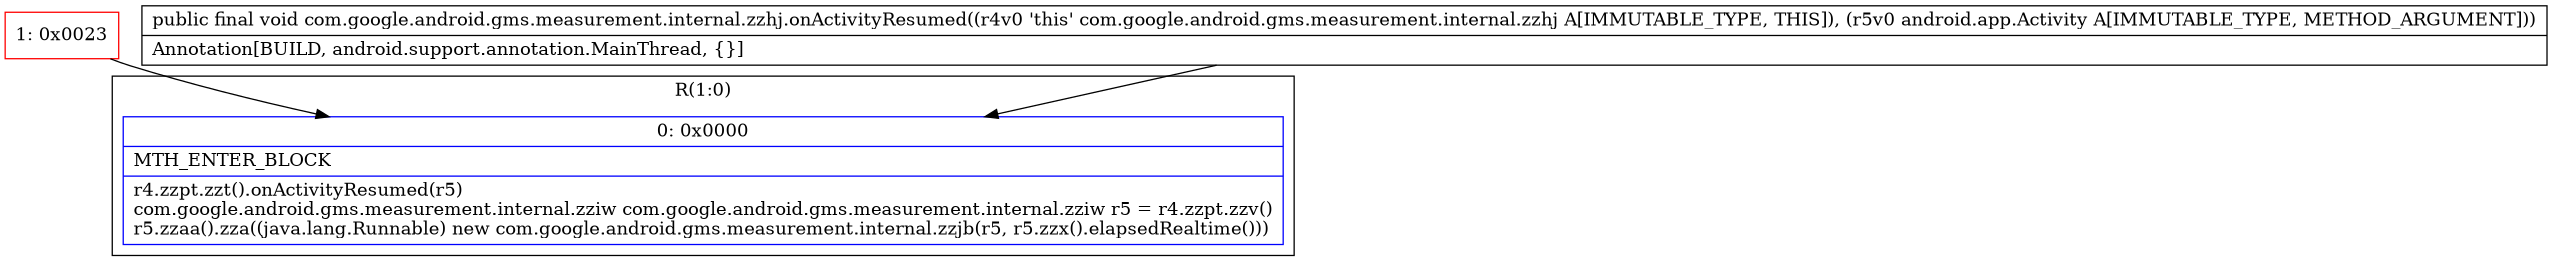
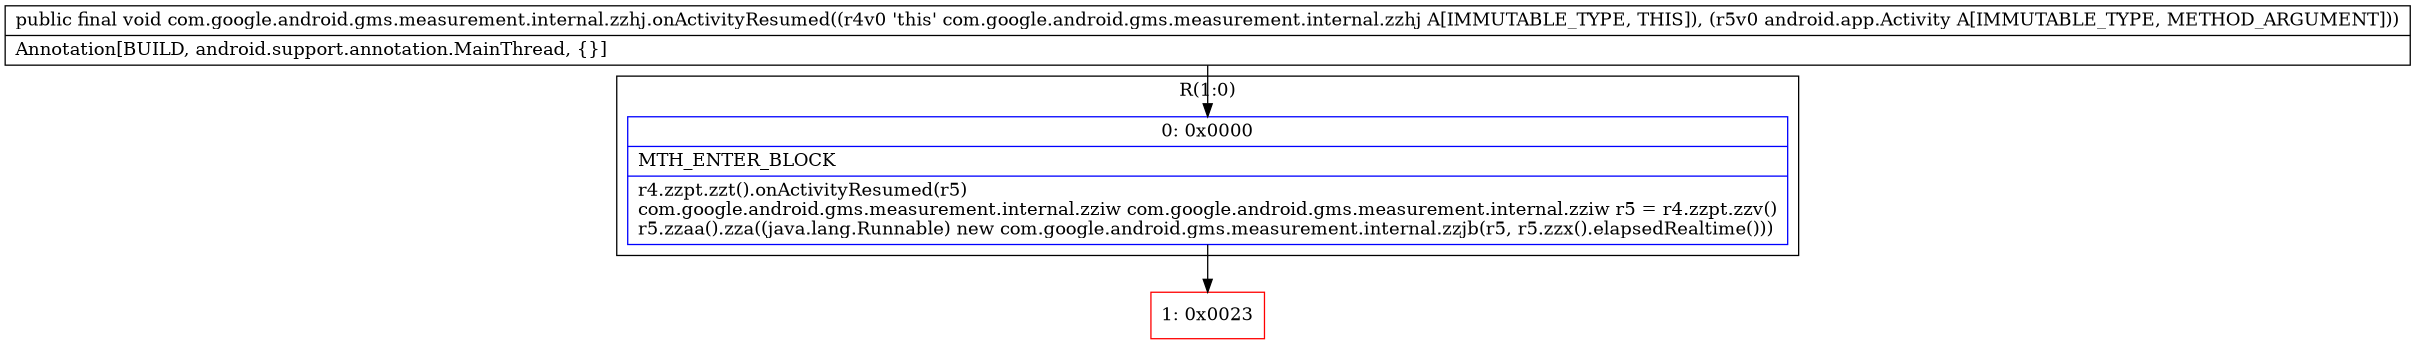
edge "1: 0x0023" -> "0: 0x0000": reversed
